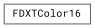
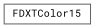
node "FDXTColor16": label "FDXTColor16" -> "FDXTColor15"
